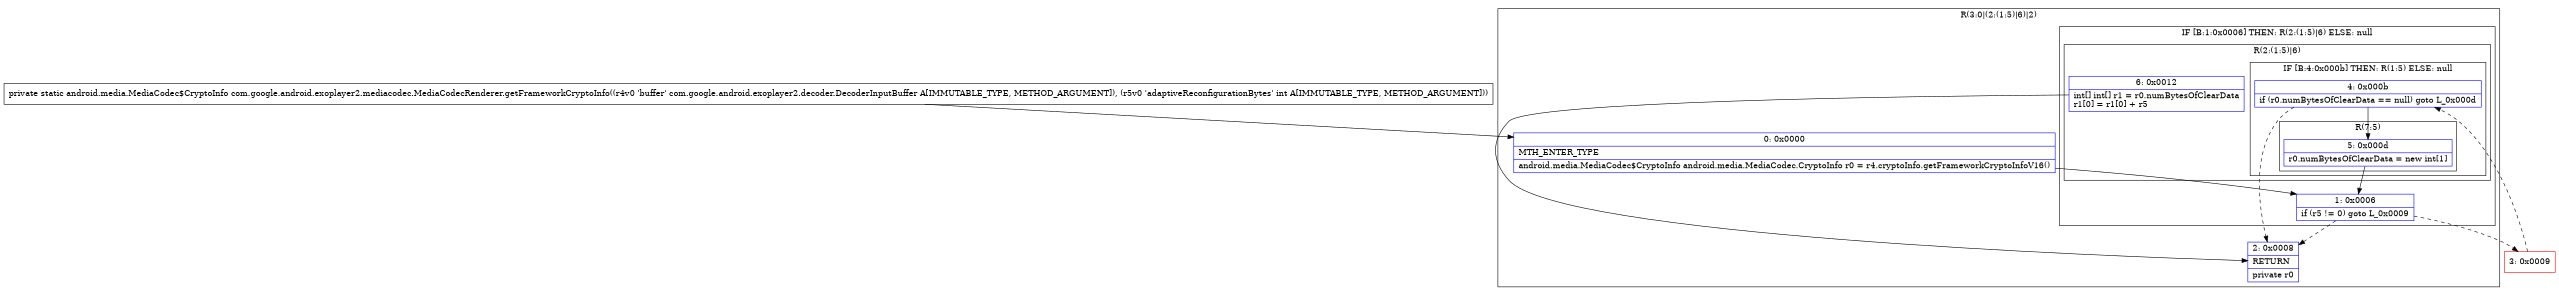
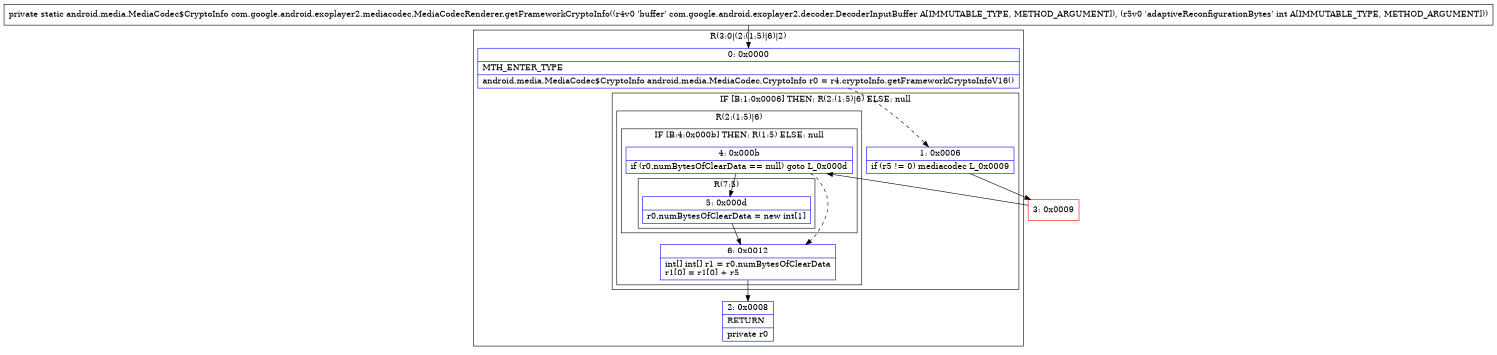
edge "4: 0x000b" -> "2: 0x0008": now "4: 0x000b" -> "6: 0x0012"
edge "0: 0x0000" -> "1: 0x0006": style solid -> dashed
edge "5: 0x000d" -> "1: 0x0006": now "5: 0x000d" -> "6: 0x0012"
edge "3: 0x0009" -> "4: 0x000b": style dashed -> solid
node "1: 0x0006": text "if (r5 != 0) goto L_0x0009" -> "if (r5 != 0) mediacodec L_0x0009"
edge "1: 0x0006" -> "3: 0x0009": style dashed -> solid
edge "1: 0x0006" -> "2: 0x0008": removed
